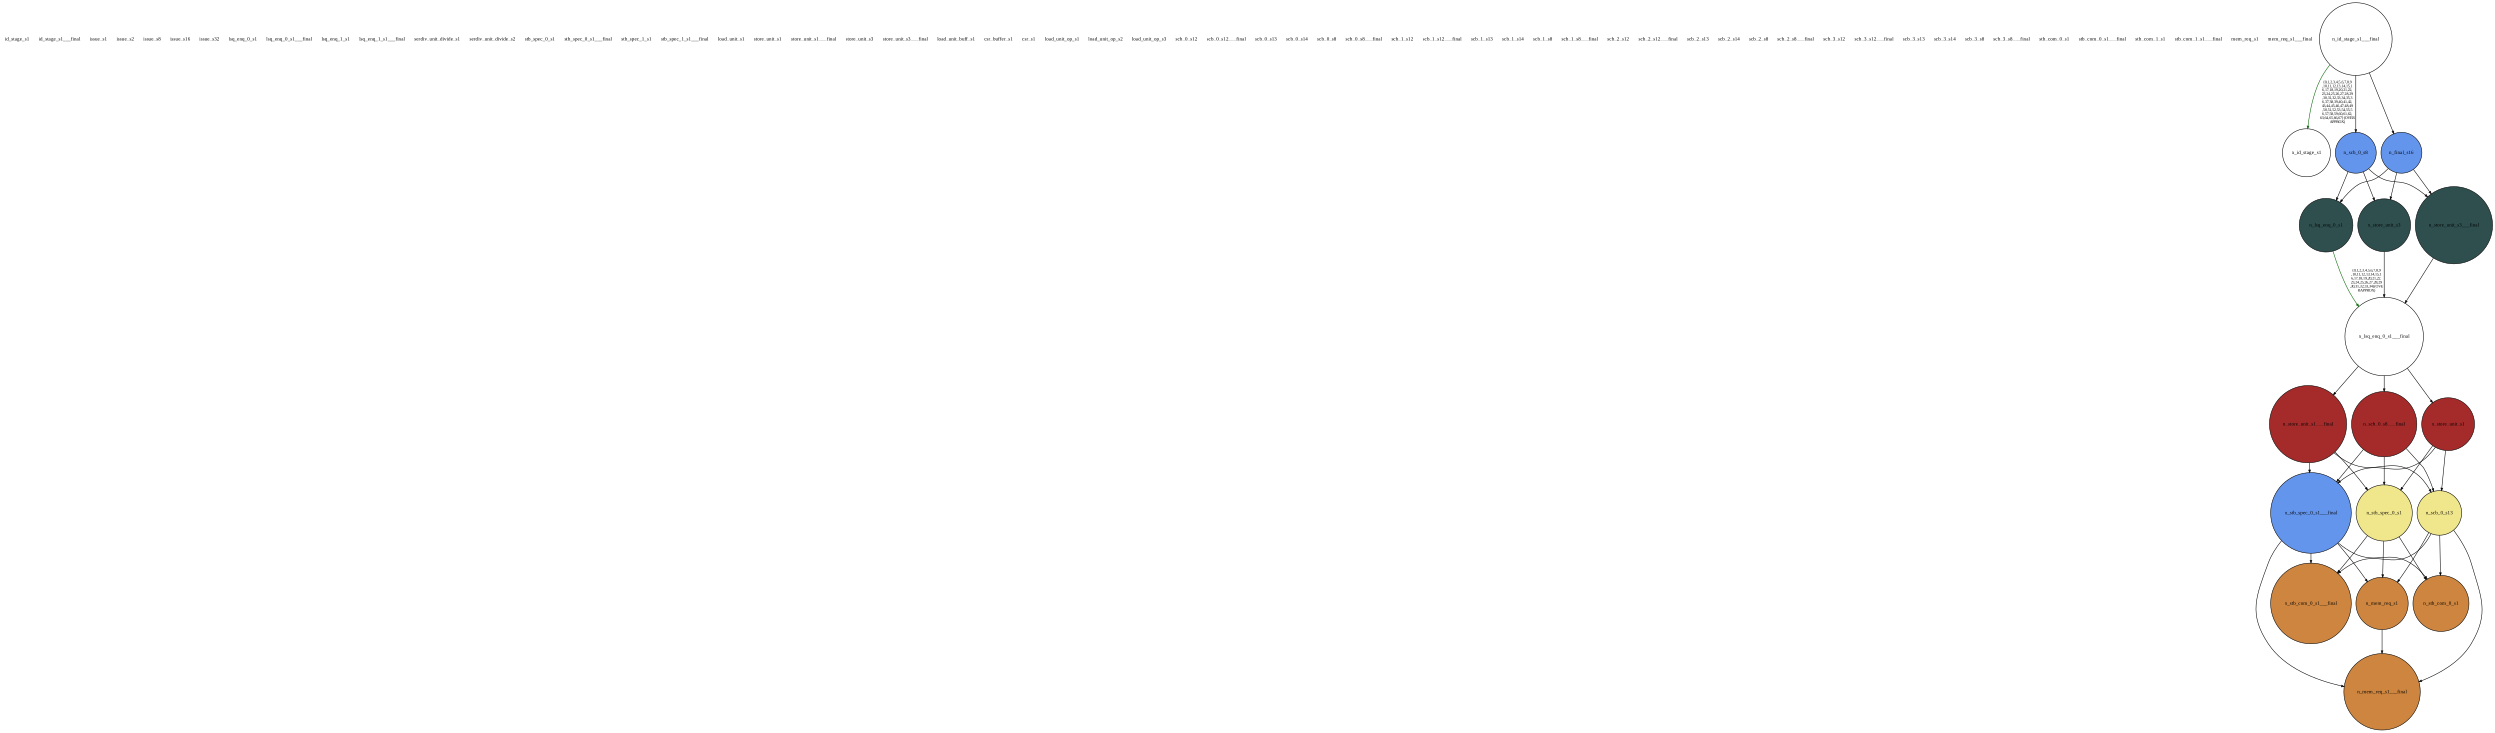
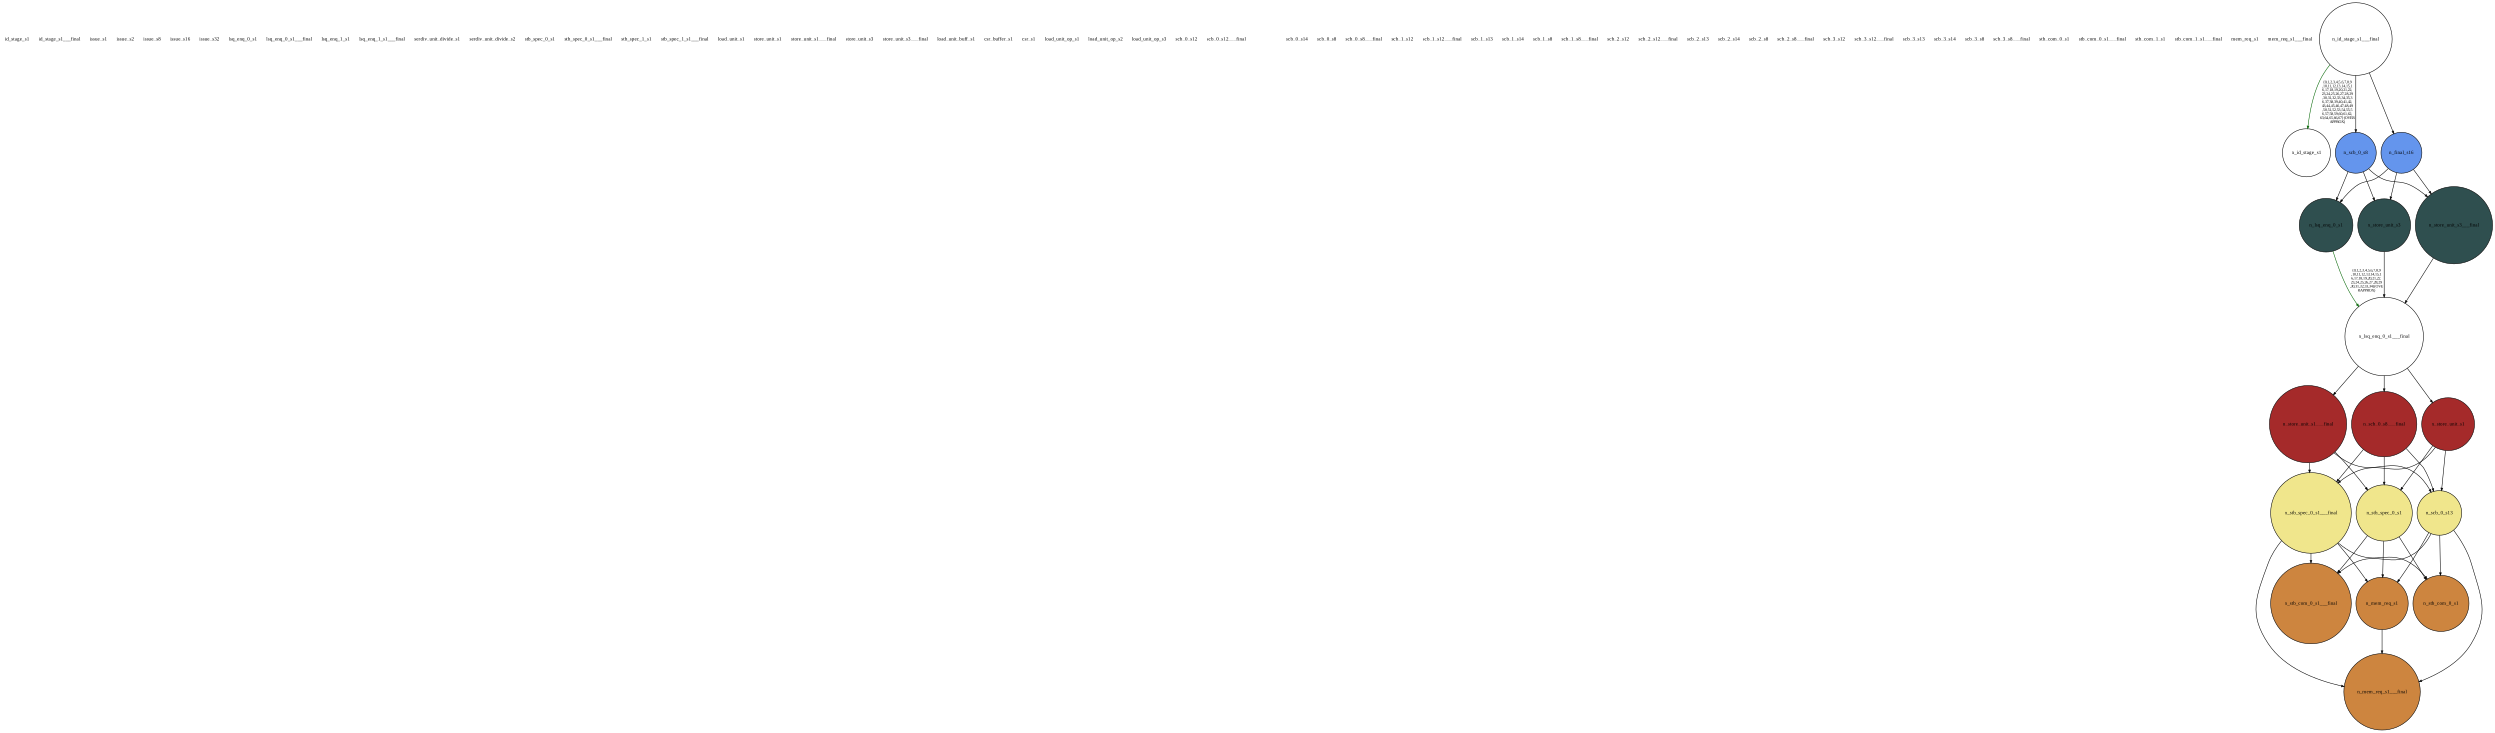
node "scb_0_s13": removed
node "n_stb_spec_0_s1___final": fillcolor #6495ed -> #f0e68c
